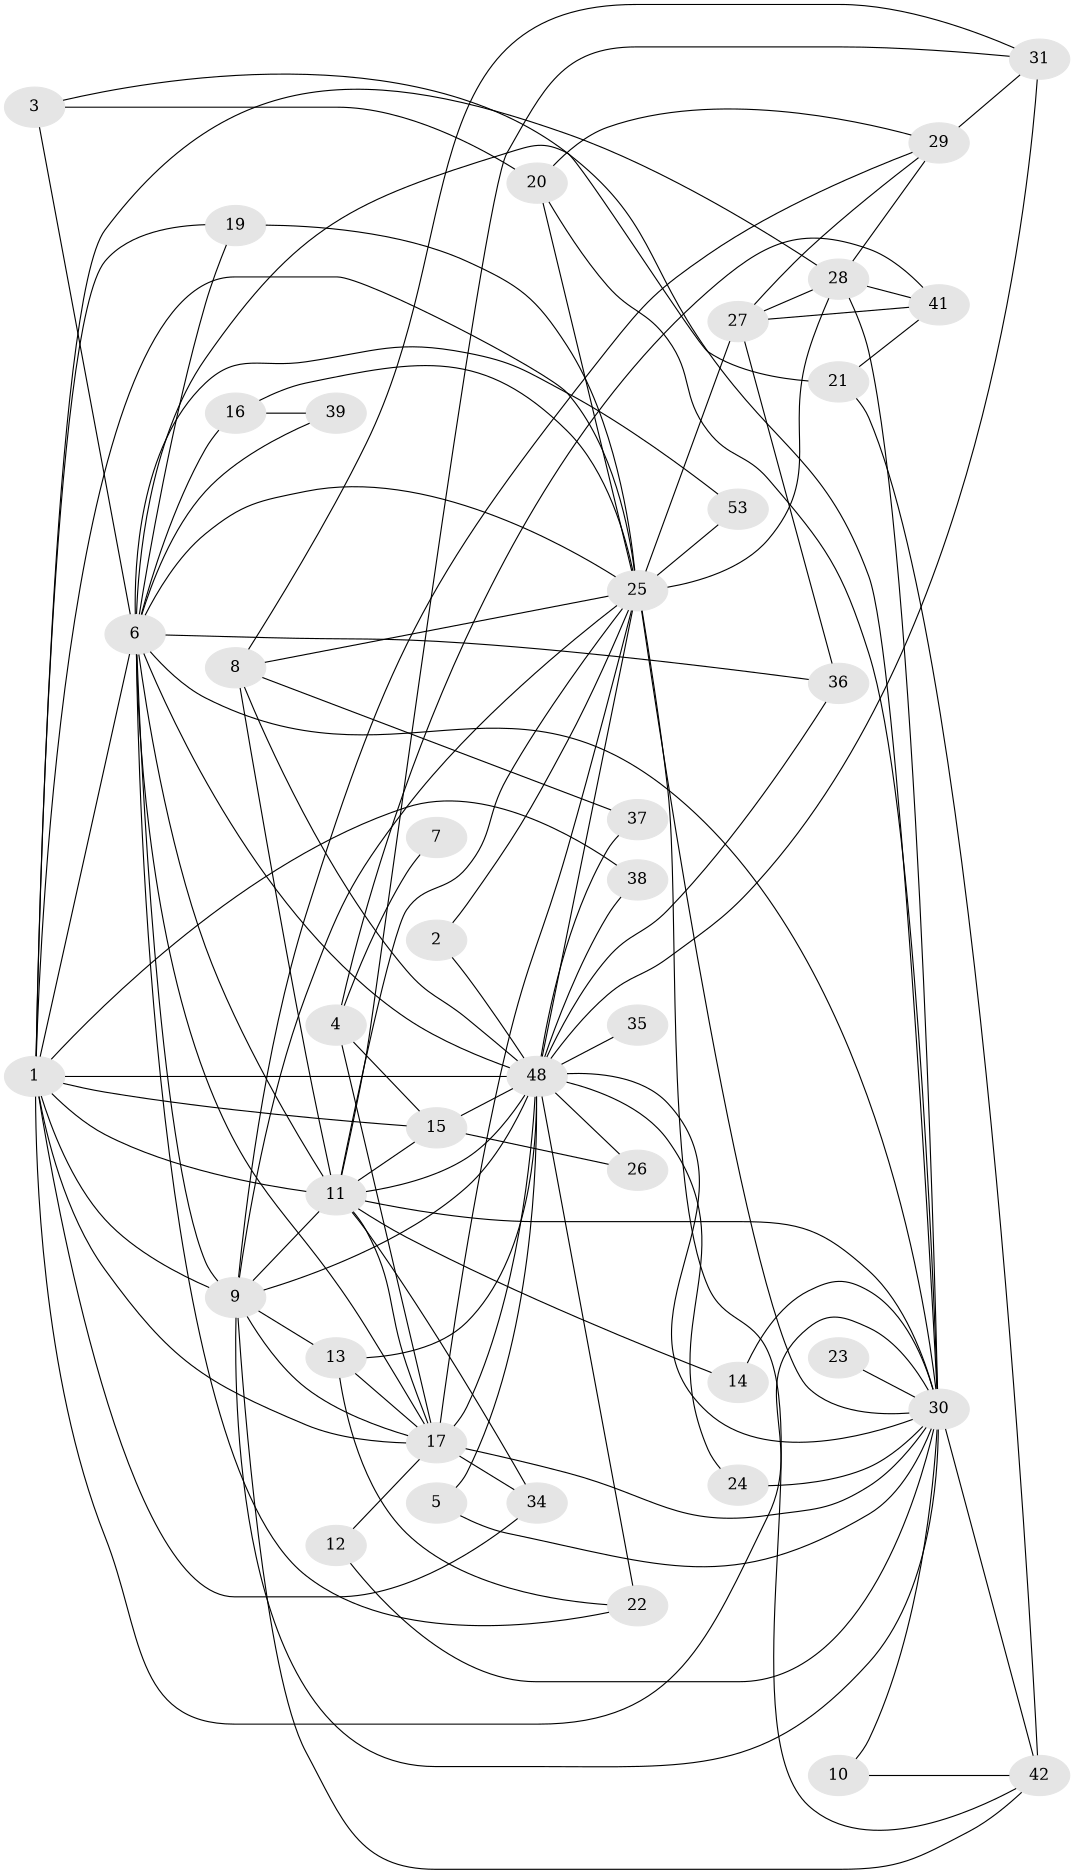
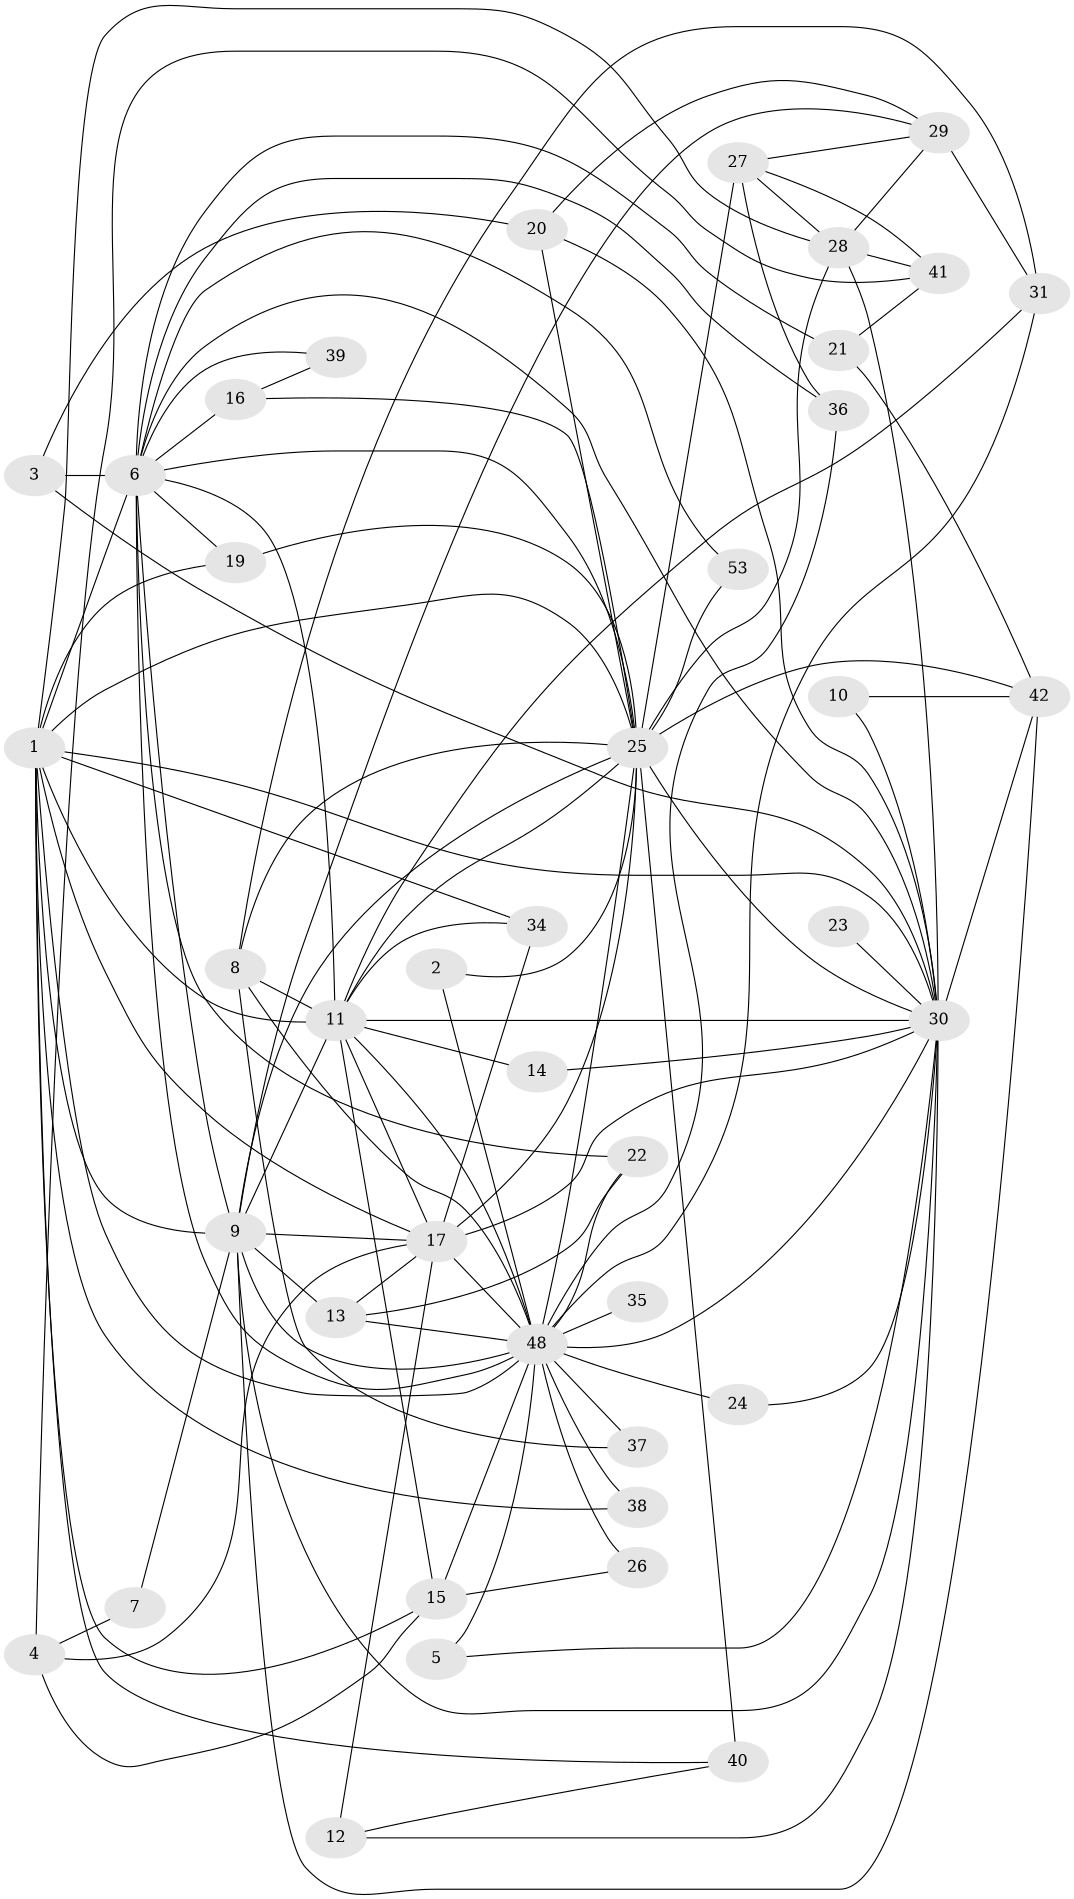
edge "6" -- "17": removed
edge "9" -- "7": added
node "40": added
